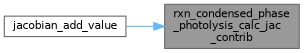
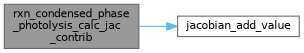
edge "jacobian_add_value" -> "rxn_condensed_phase _photolysis_calc_jac _contrib": reversed
